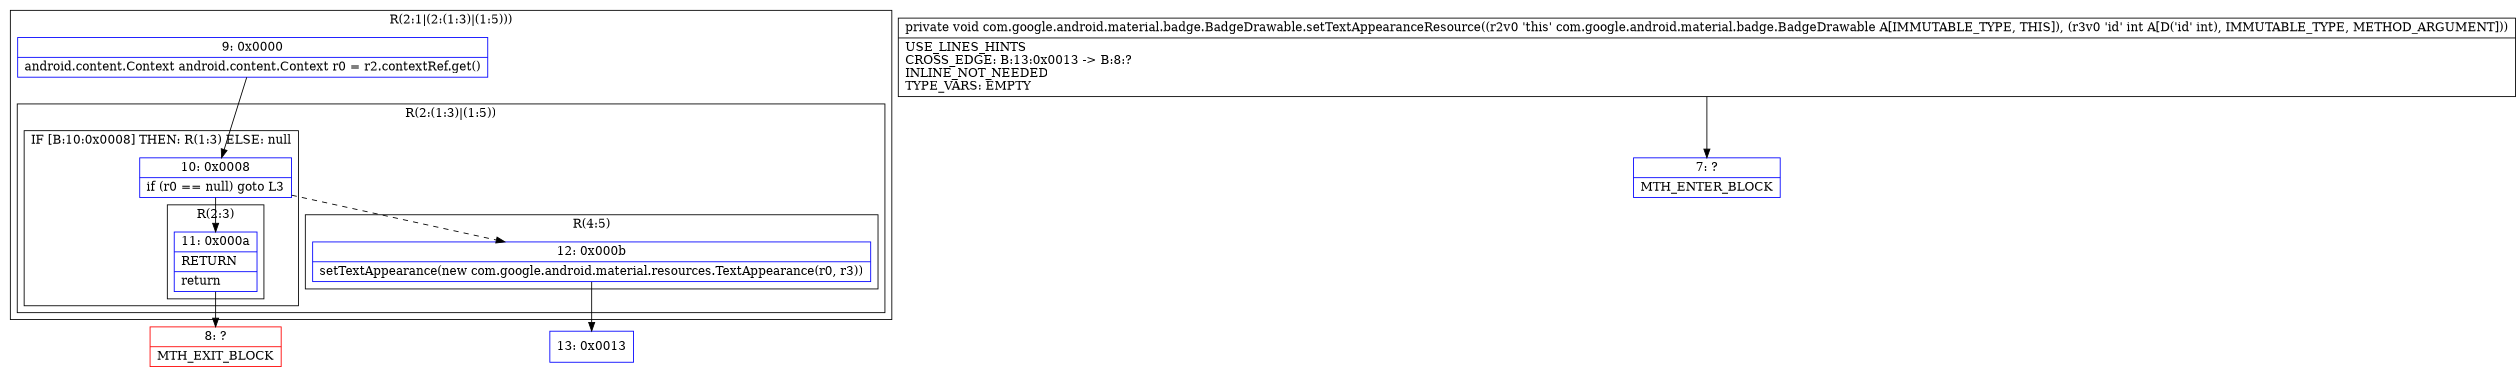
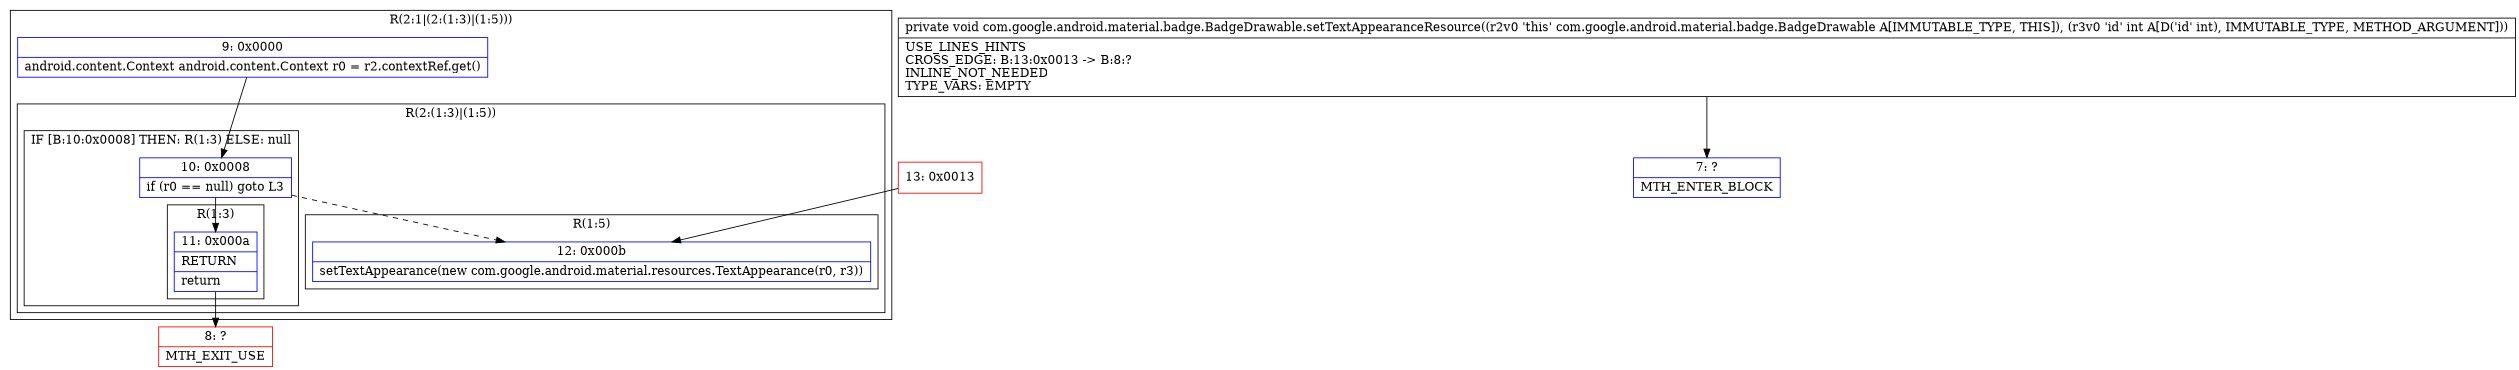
cluster "R(2:3)": label "R(2:3)" -> "R(1:3)"
cluster "R(4:5)": label "R(4:5)" -> "R(1:5)"
edge "12: 0x000b" -> "13: 0x0013": reversed
node "13: 0x0013": color blue -> red
node "8: ?": text "MTH_EXIT_BLOCK" -> "MTH_EXIT_USE"
